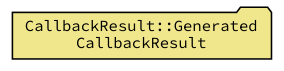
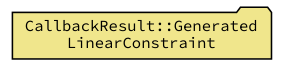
node "CallbackResult::Generated CallbackResult": label "CallbackResult::Generated CallbackResult" -> "CallbackResult::Generated LinearConstraint"
